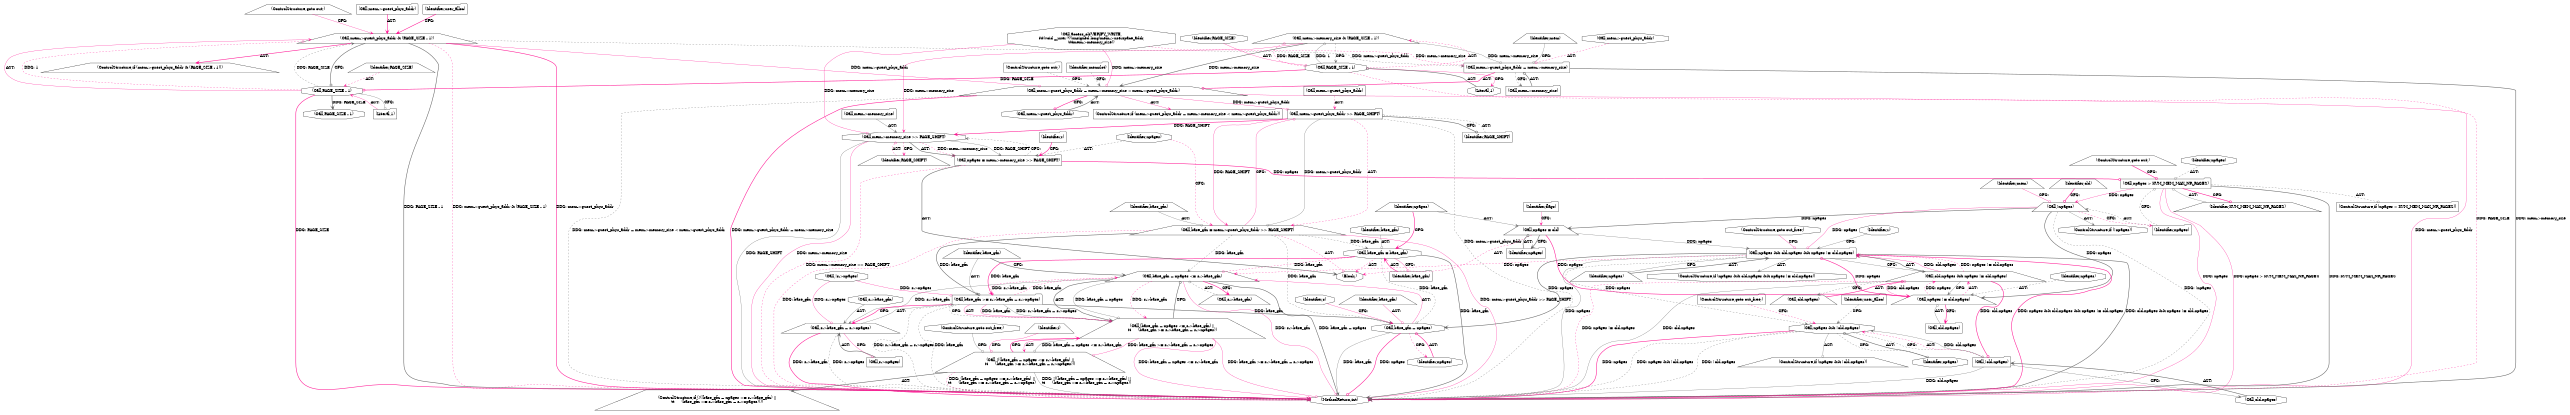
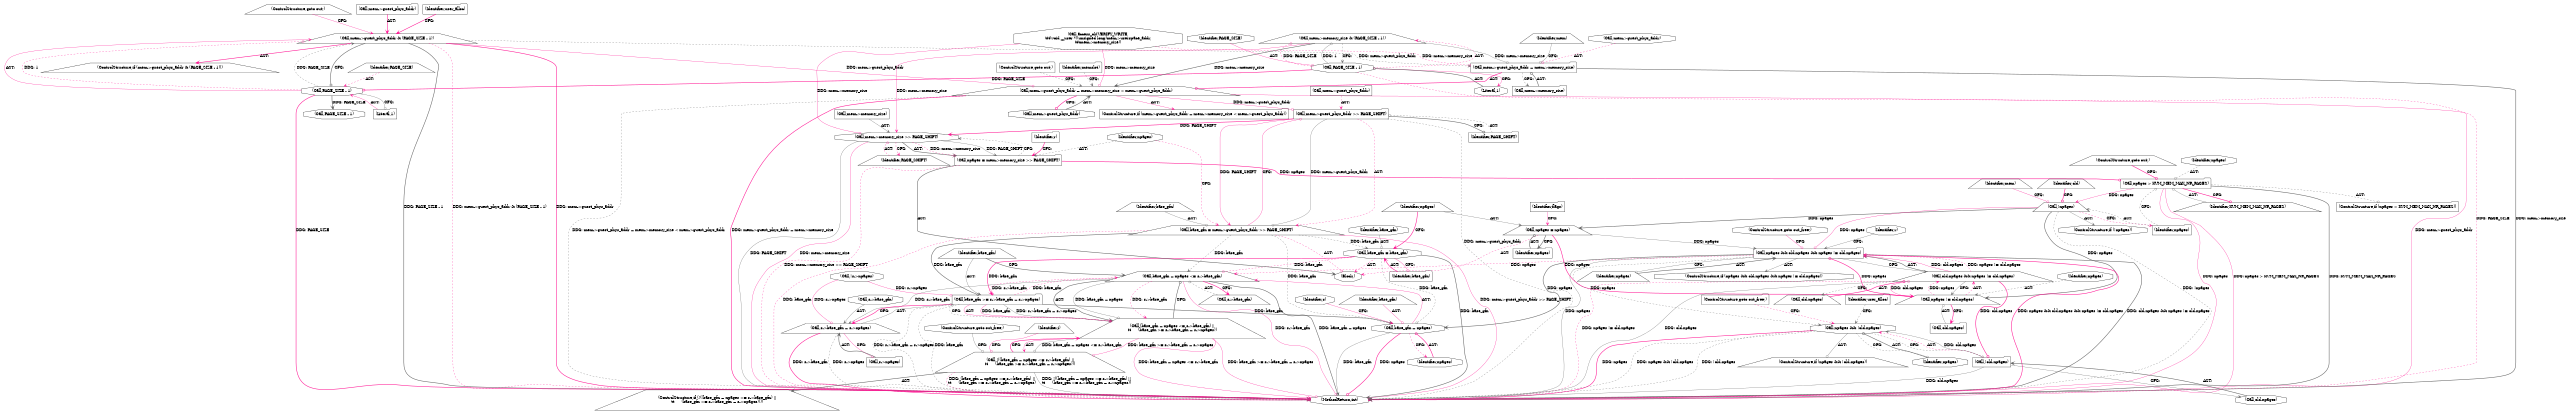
node "(Call,npages = old)": label "(Call,npages = old)" -> "(Call,npages = npages)"
